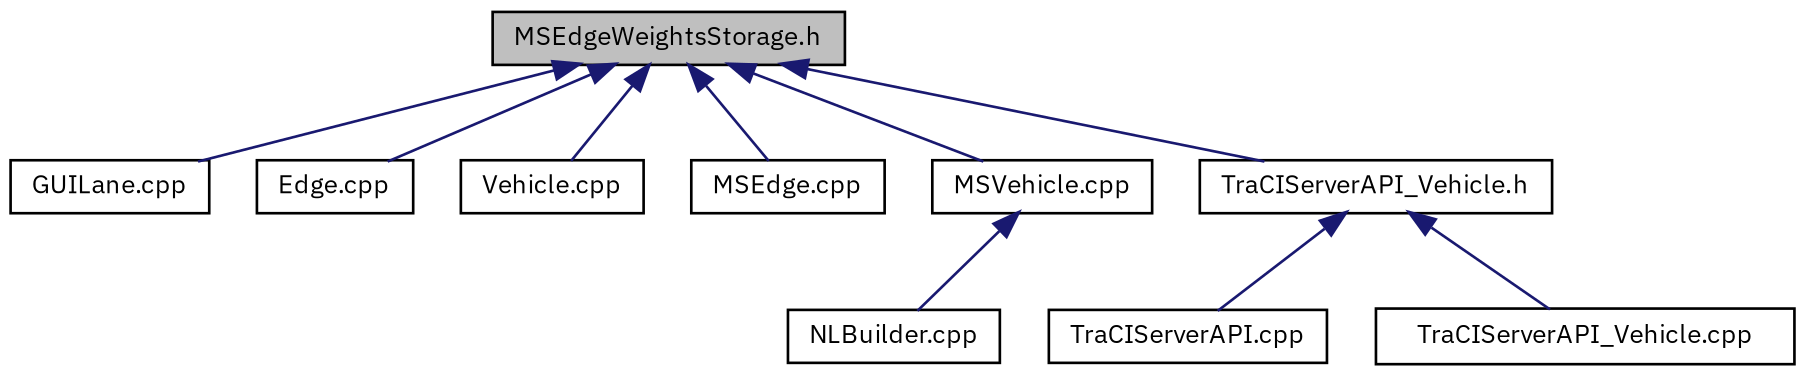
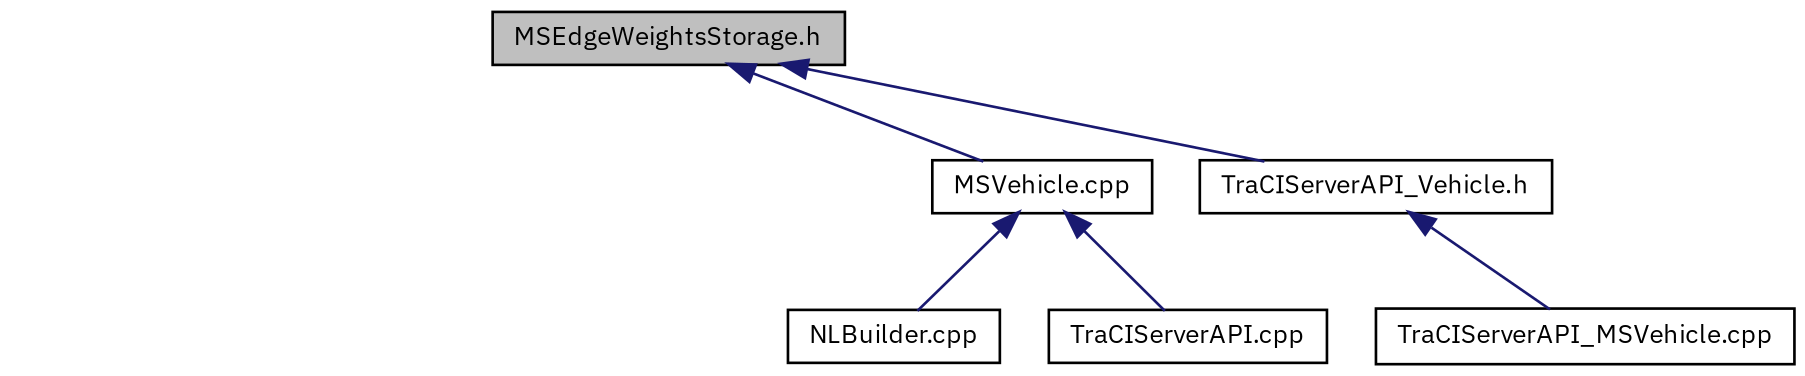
node "GUILane.cpp": removed
node "Edge.cpp": removed
node "Vehicle.cpp": removed
node "MSEdge.cpp": removed
edge "TraCIServerAPI.cpp" -> "TraCIServerAPI_Vehicle.h": now "TraCIServerAPI.cpp" -> "MSVehicle.cpp"
node "TraCIServerAPI_Vehicle.cpp": label "TraCIServerAPI_Vehicle.cpp" -> "TraCIServerAPI_MSVehicle.cpp"
